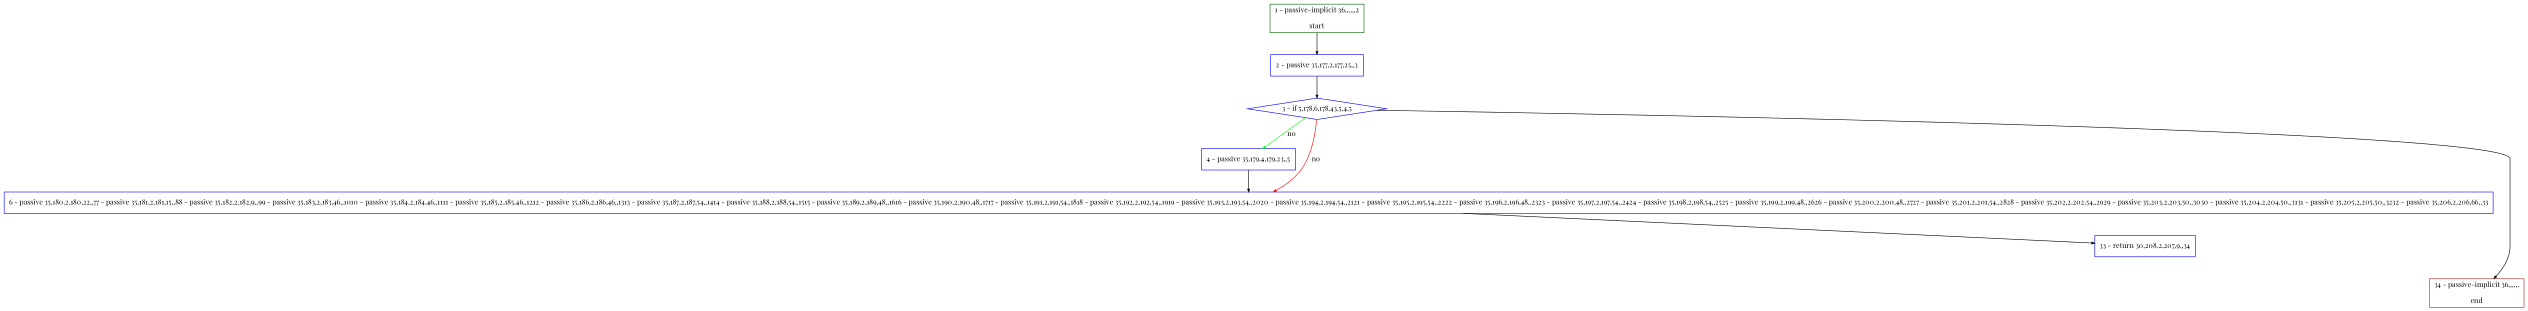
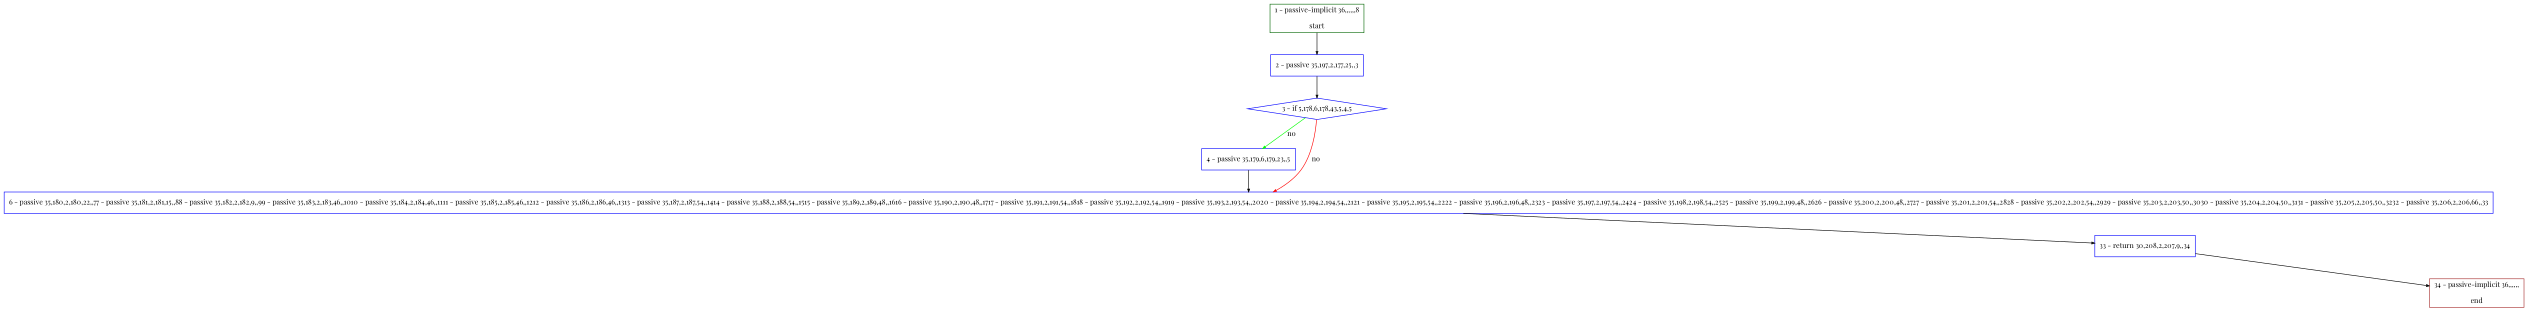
node "1 - passive-implicit 36,,,,,,2 start": label "1 - passive-implicit 36,,,,,,2 start" -> "1 - passive-implicit 36,,,,,,8 start"
node "2 - passive 35,177,2,177,25,,3": label "2 - passive 35,177,2,177,25,,3" -> "2 - passive 35,197,2,177,25,,3"
edge "3 - if 5,178,6,178,43,5,4,5" -> "34 - passive-implicit 36,,,,,, end": now "33 - return 30,208,2,207,9,,34" -> "34 - passive-implicit 36,,,,,, end"
node "4 - passive 35,179,4,179,23,,5": label "4 - passive 35,179,4,179,23,,5" -> "4 - passive 35,179,6,179,23,,5"
